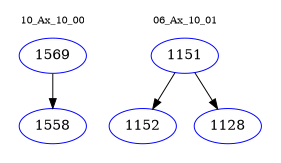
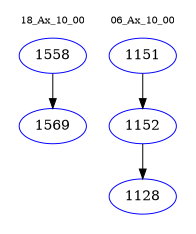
cluster "10_Ax_10_00": label "10_Ax_10_00" -> "18_Ax_10_00"
cluster "06_Ax_10_01": label "06_Ax_10_01" -> "06_Ax_10_00"
edge "1569" -> "1558": reversed
edge "1151" -> "1128": now "1152" -> "1128"
